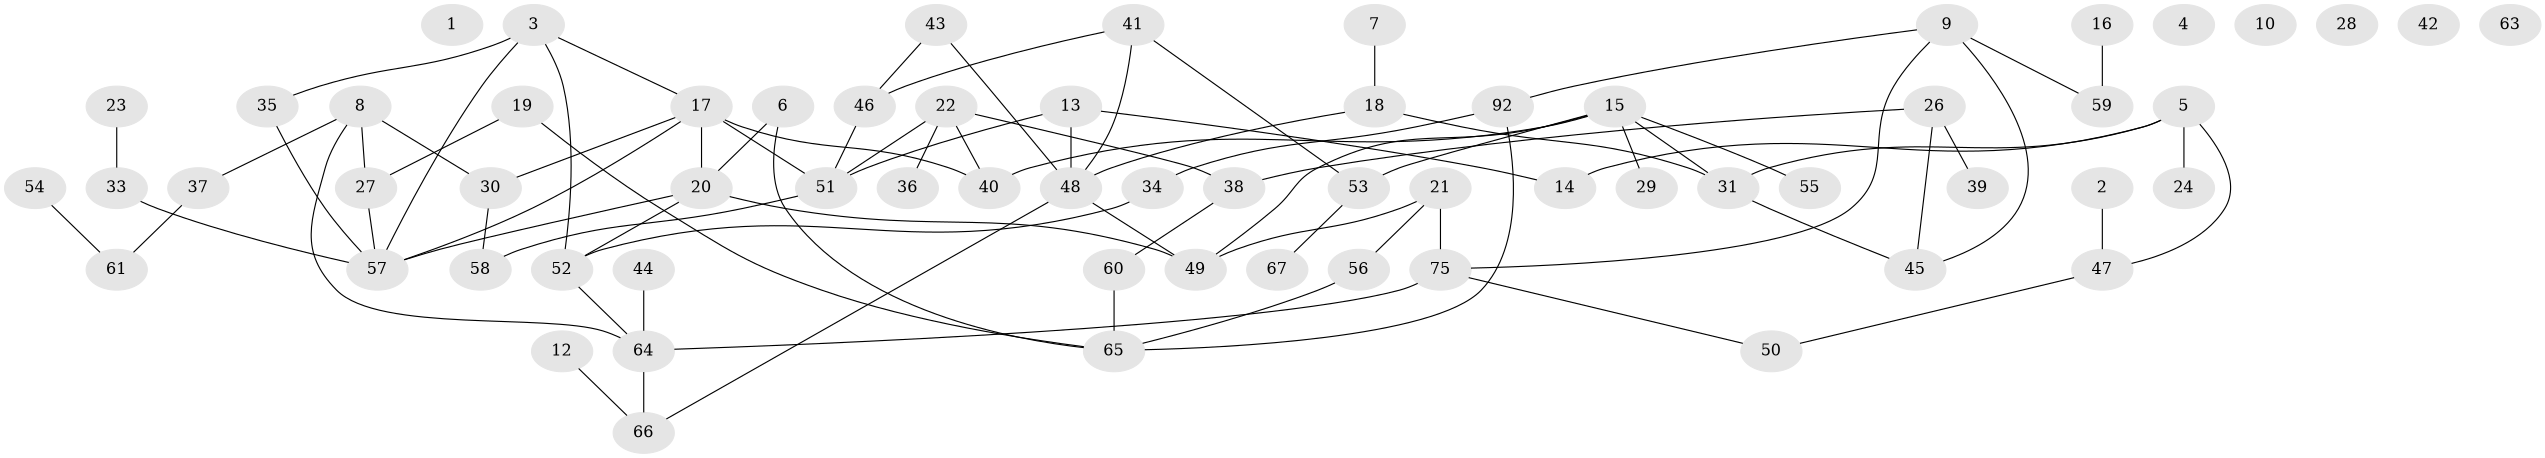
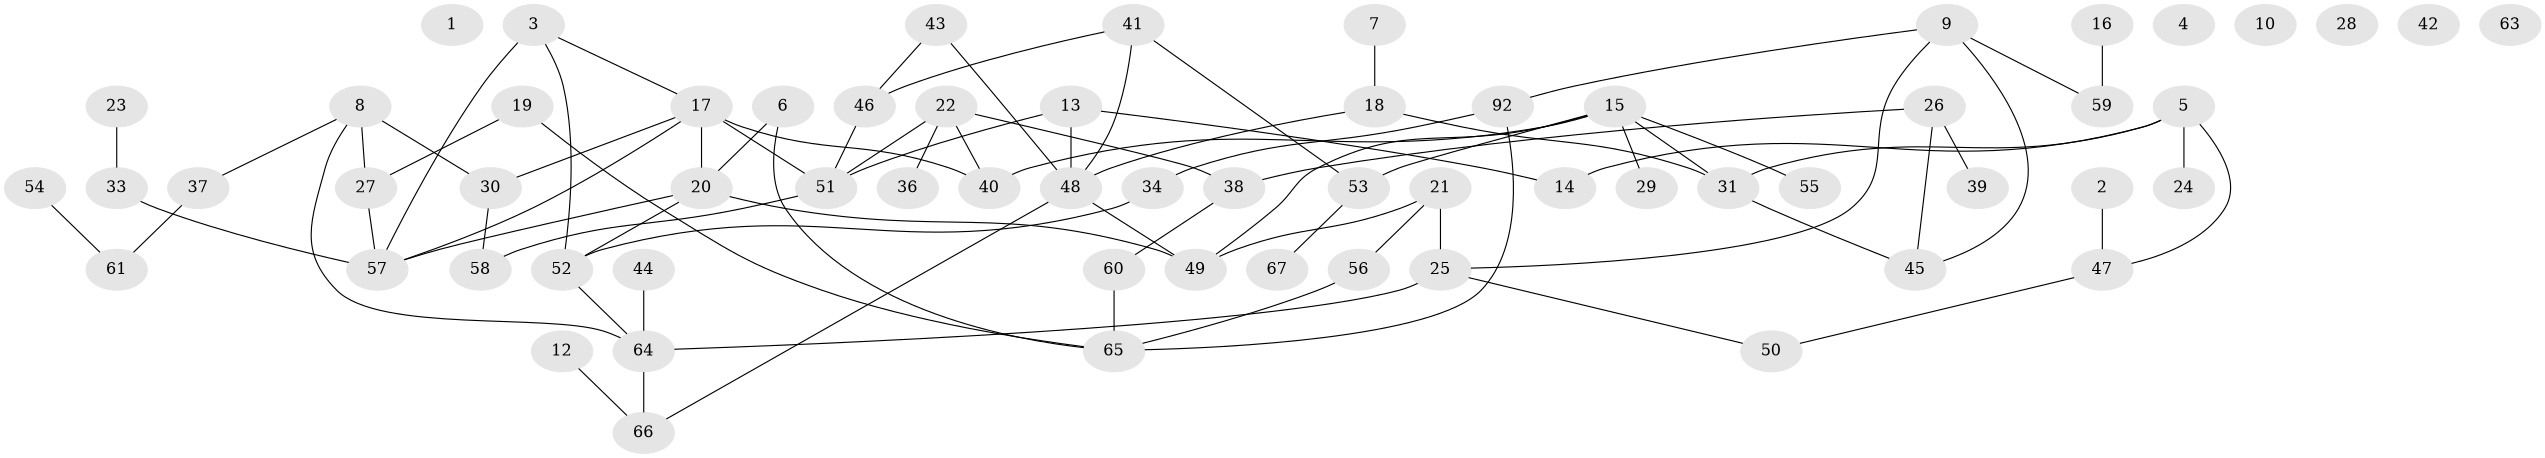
node "35": removed
node "75": label "75" -> "25"
